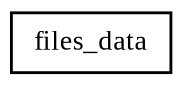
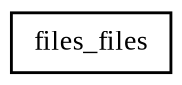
node "files_data": label "files_data" -> "files_files"
